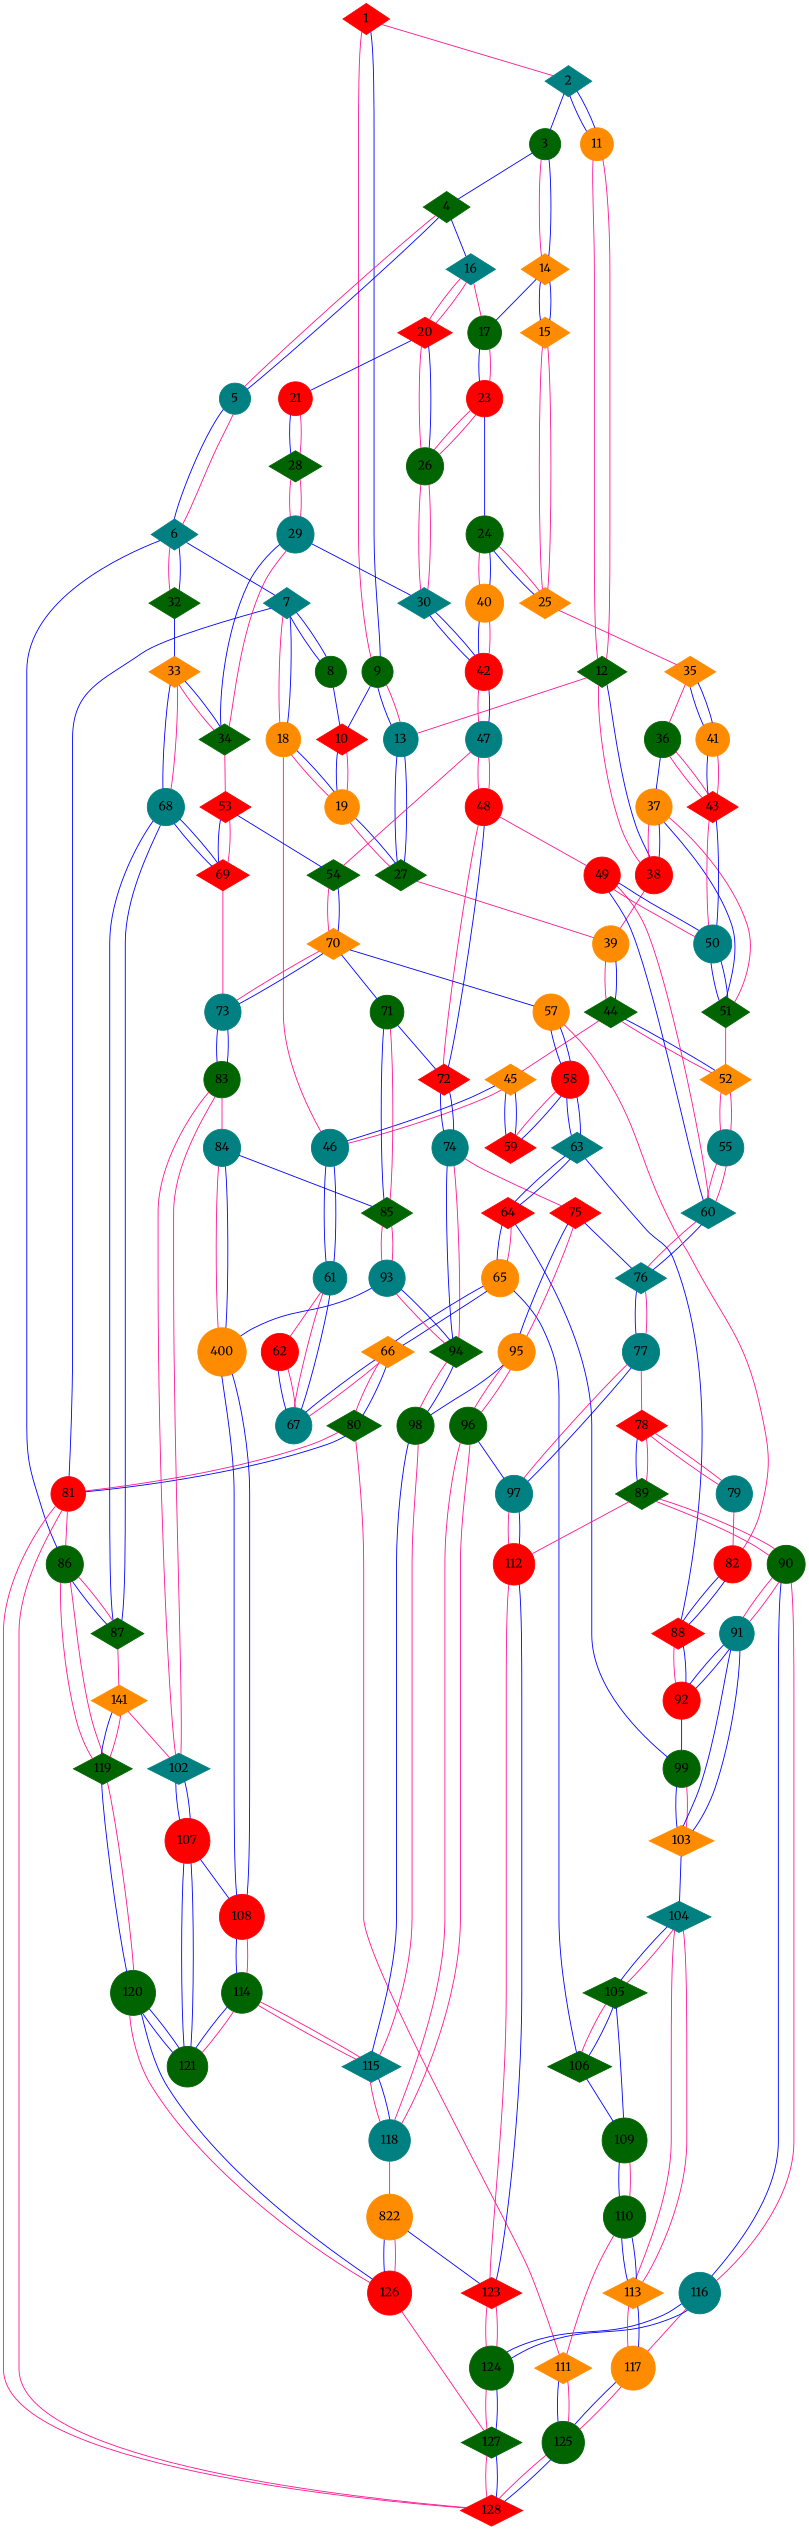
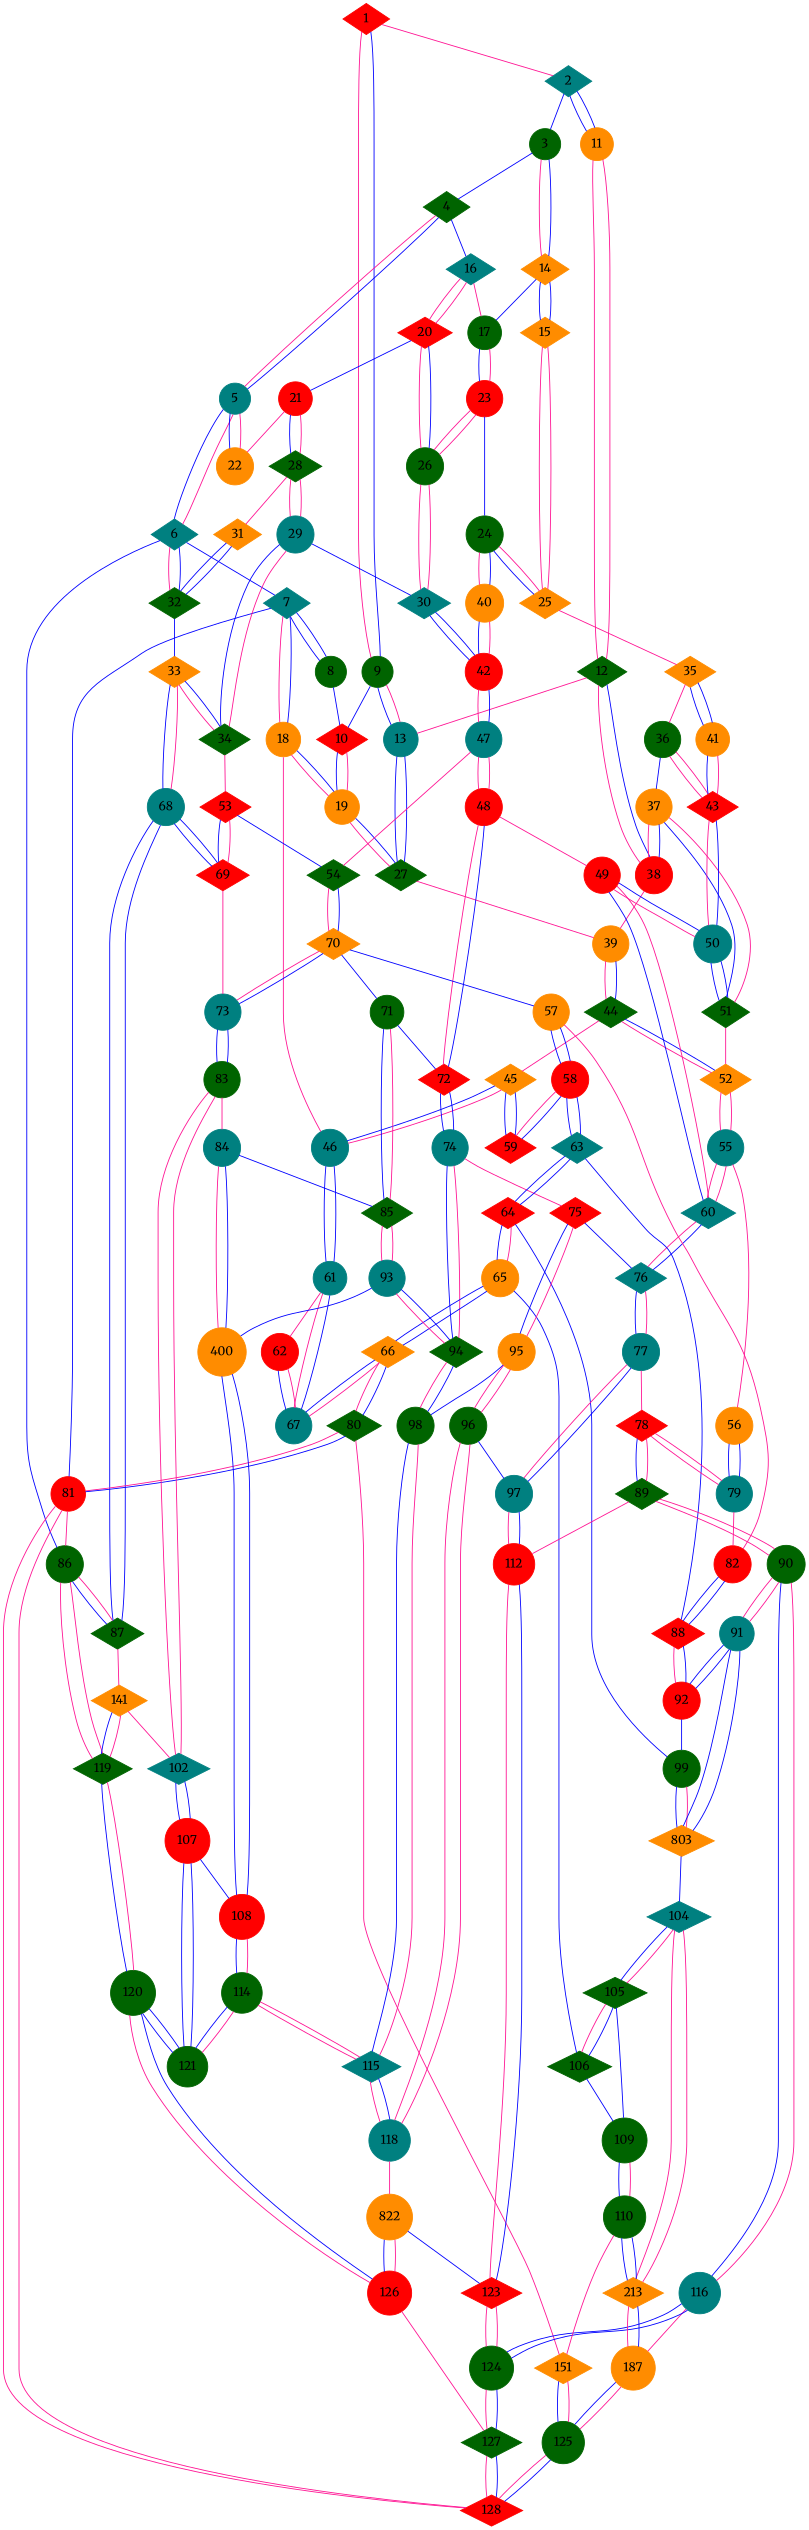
node "22": added
node "31": added
node "56": added
node "103": label "103" -> "803"
node "113": label "113" -> "213"
node "111": label "111" -> "151"
node "117": label "117" -> "187"
